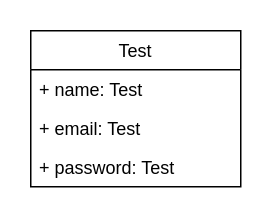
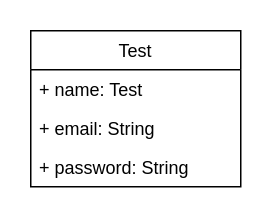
node "+ email: Test": label "+ email: Test" -> "+ email: String"
node "+ password: Test": label "+ password: Test" -> "+ password: String"
